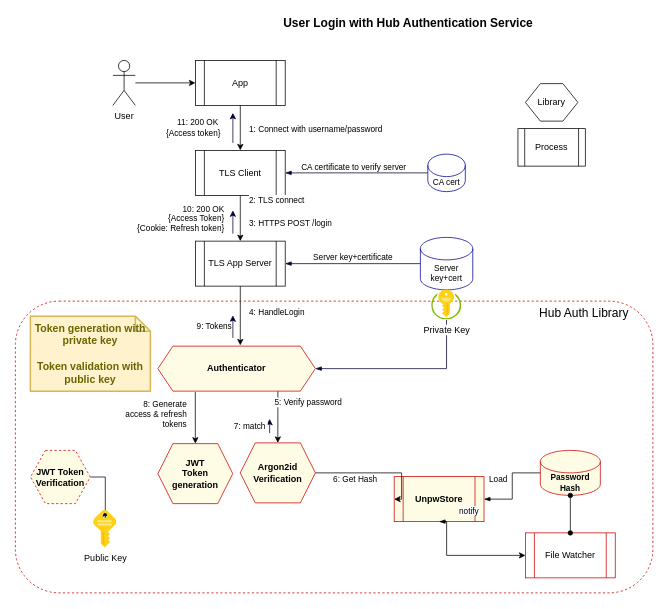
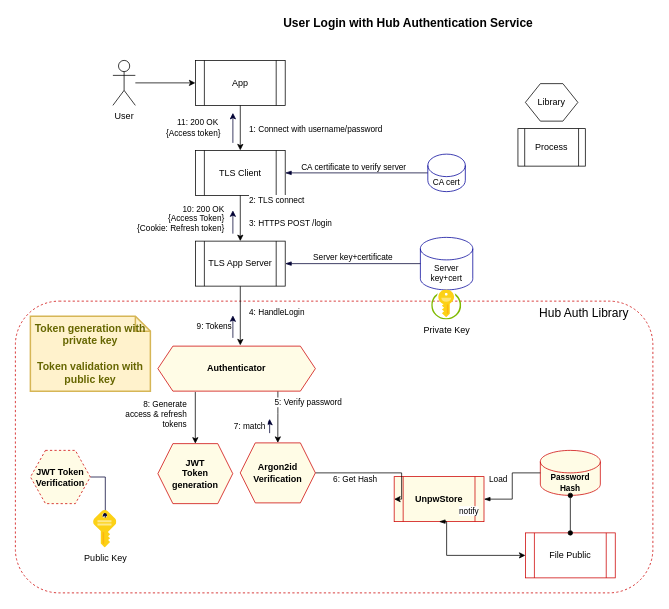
edge "Private Key" -> "Authenticator": removed
node "File Watcher": label "File Watcher" -> "File Public"
